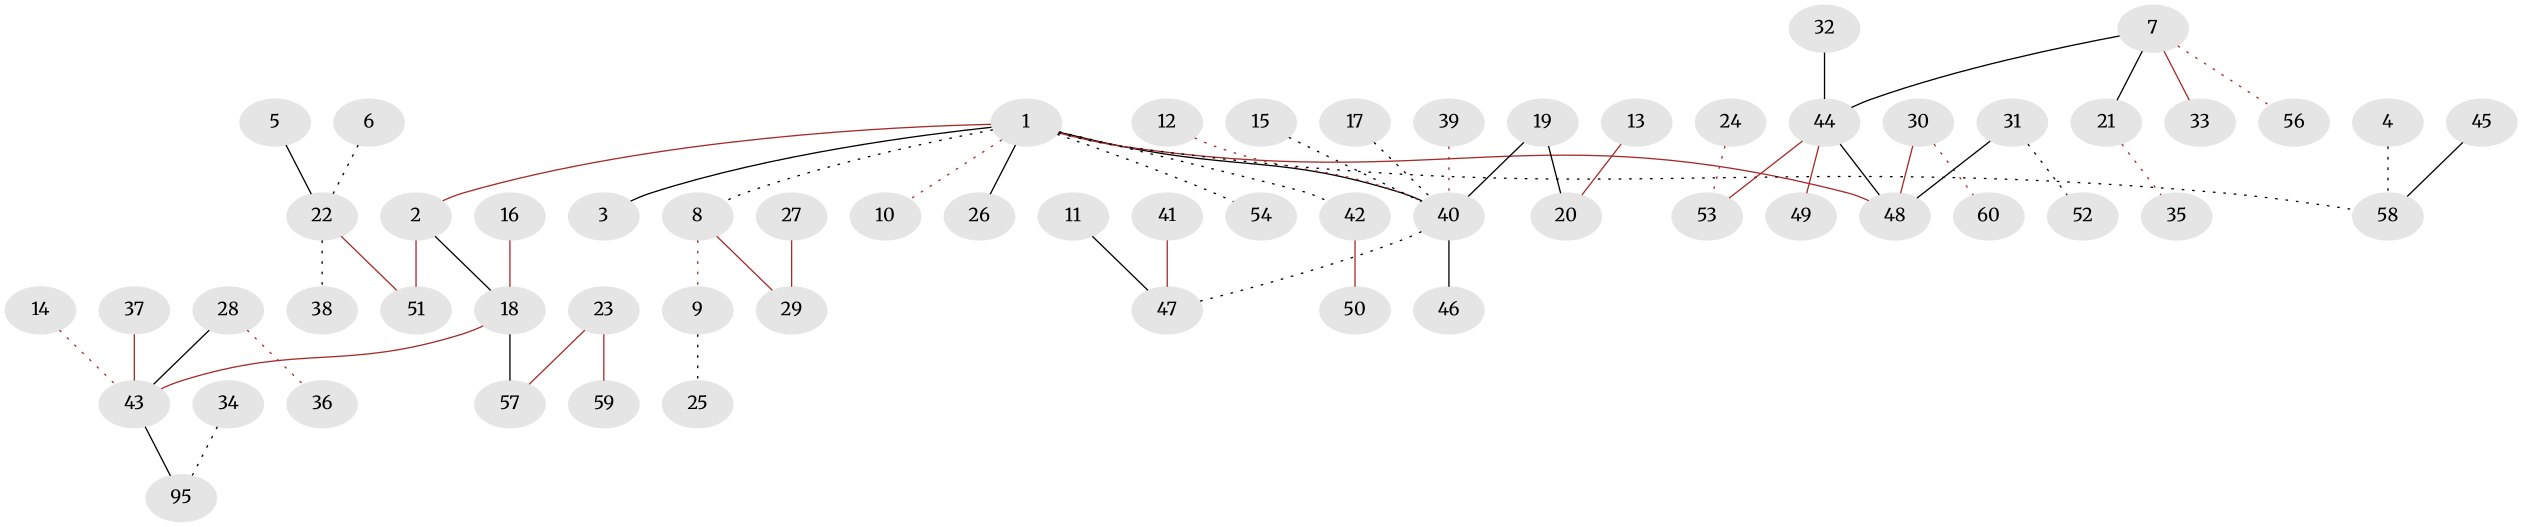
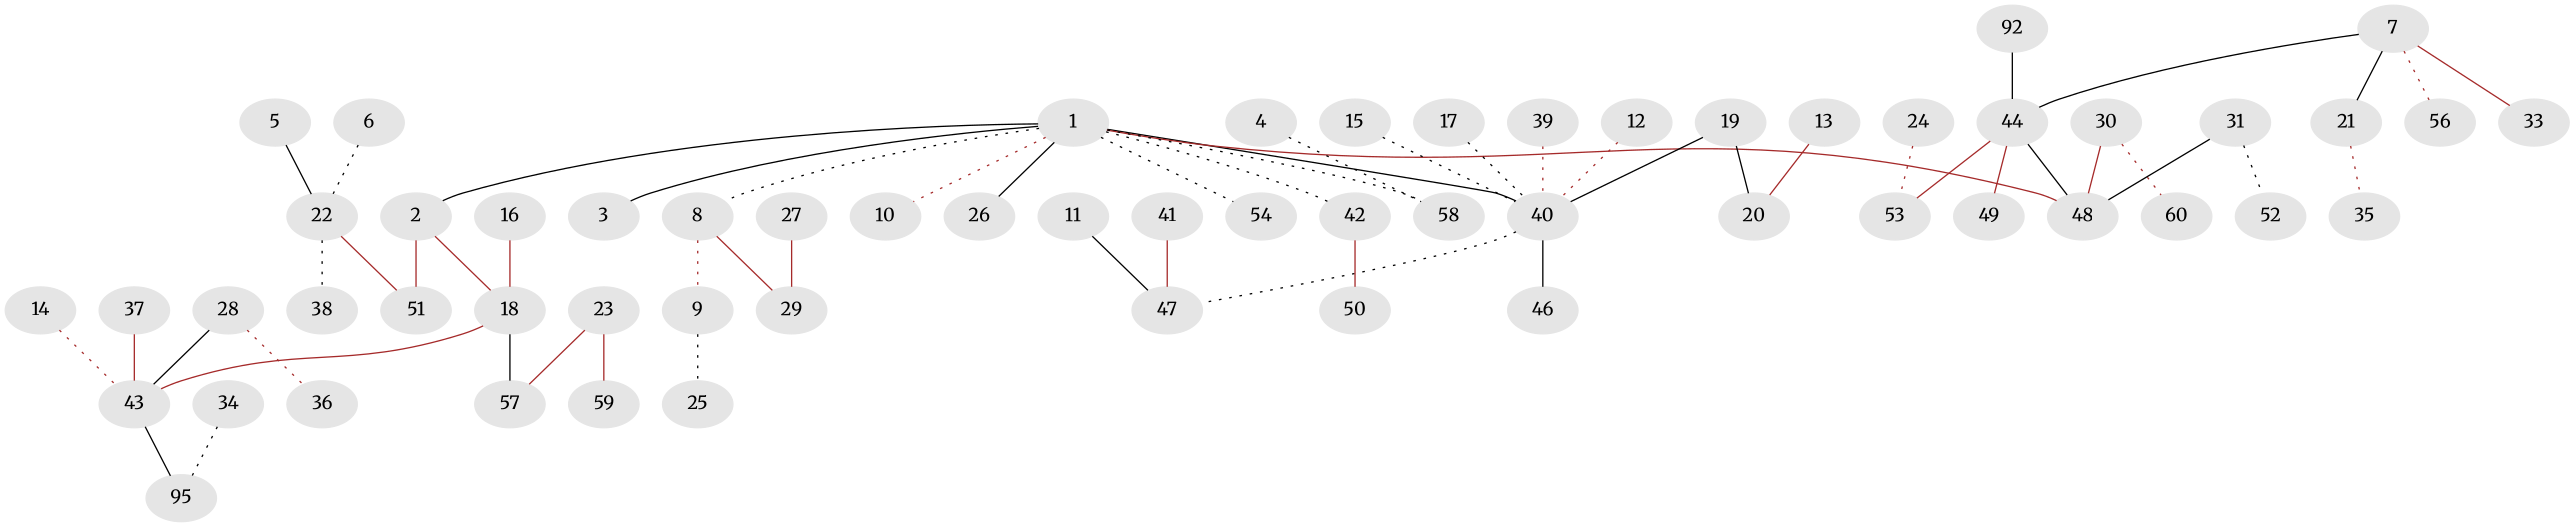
node "32": label "32" -> "92"
node "45": removed
edge "1" -- "2": color brown -> black
edge "2" -- "18": color black -> brown
